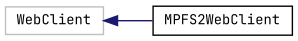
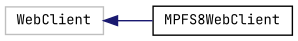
node "MPFS2WebClient": label "MPFS2WebClient" -> "MPFS8WebClient"
